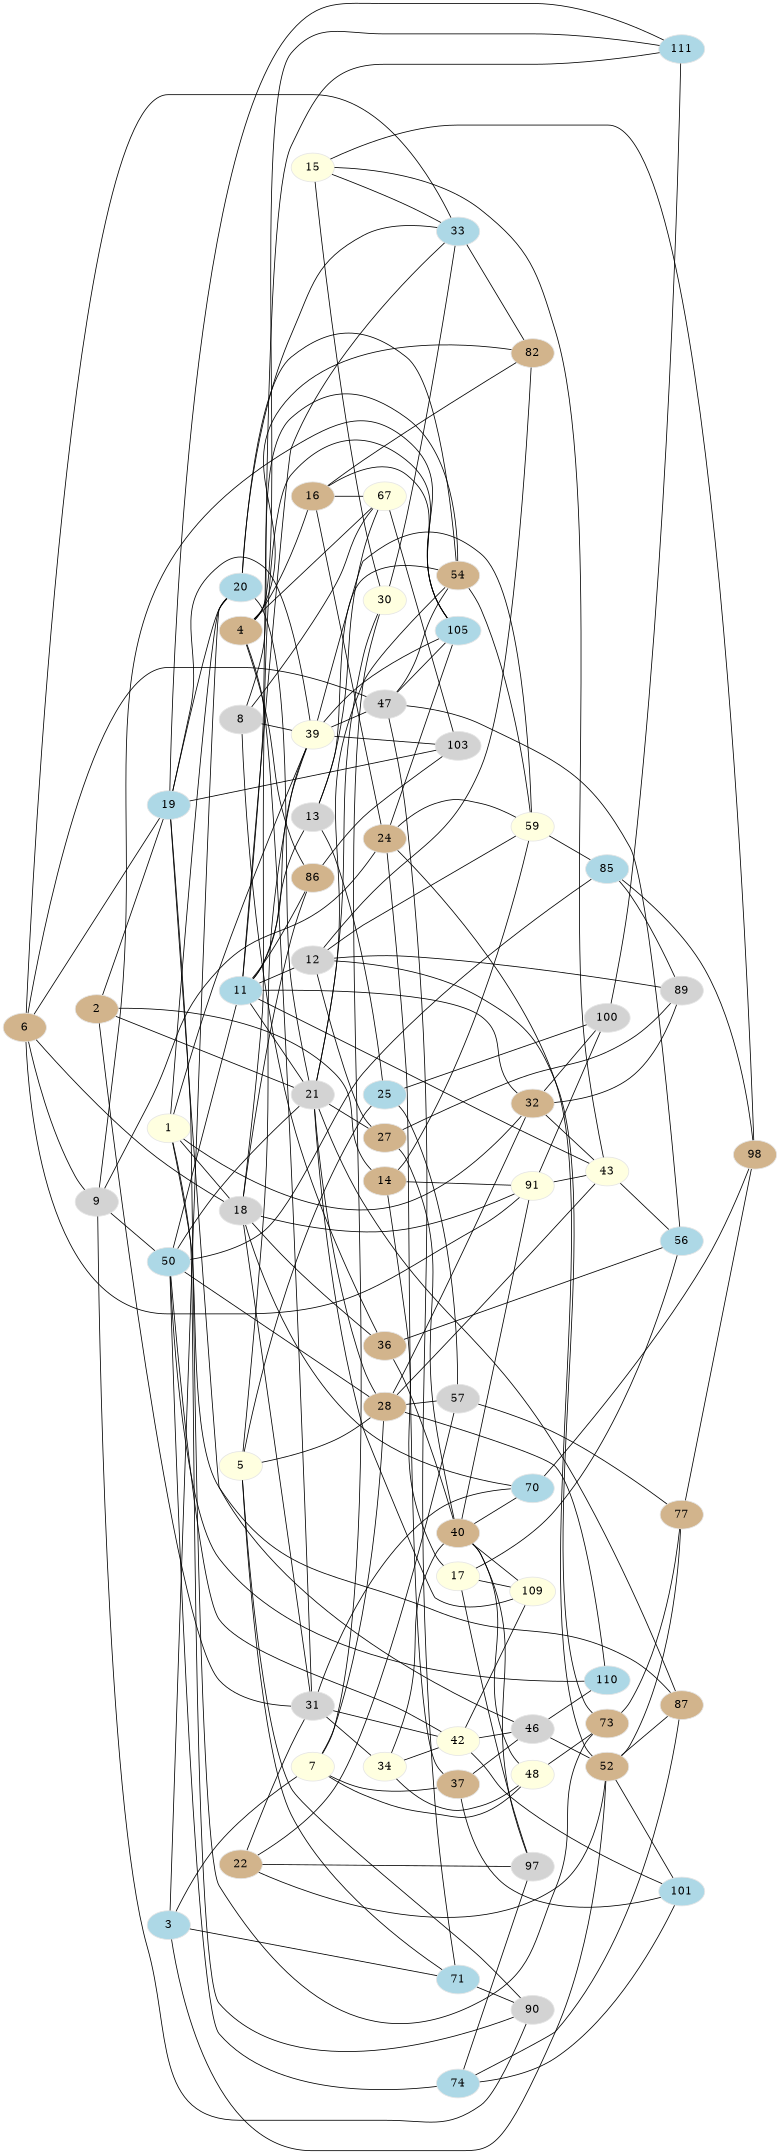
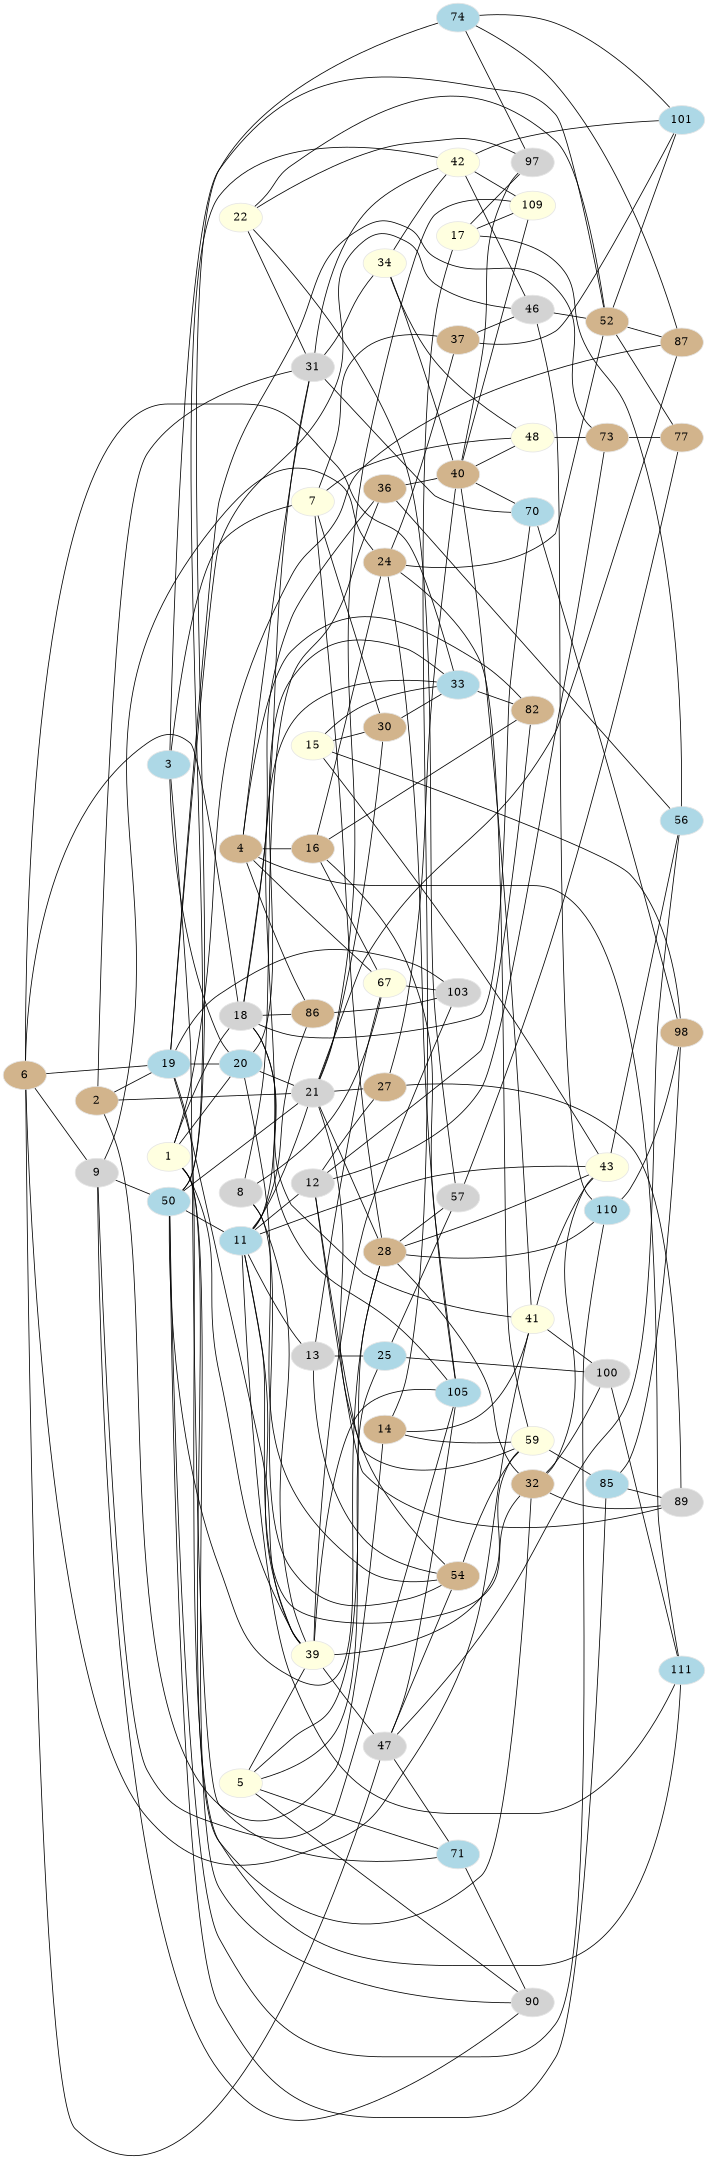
node "30": fillcolor lightyellow -> tan
node "91": label "91" -> "41"
edge "98" -- "77": now "98" -- "110"
node "22": fillcolor tan -> lightyellow
